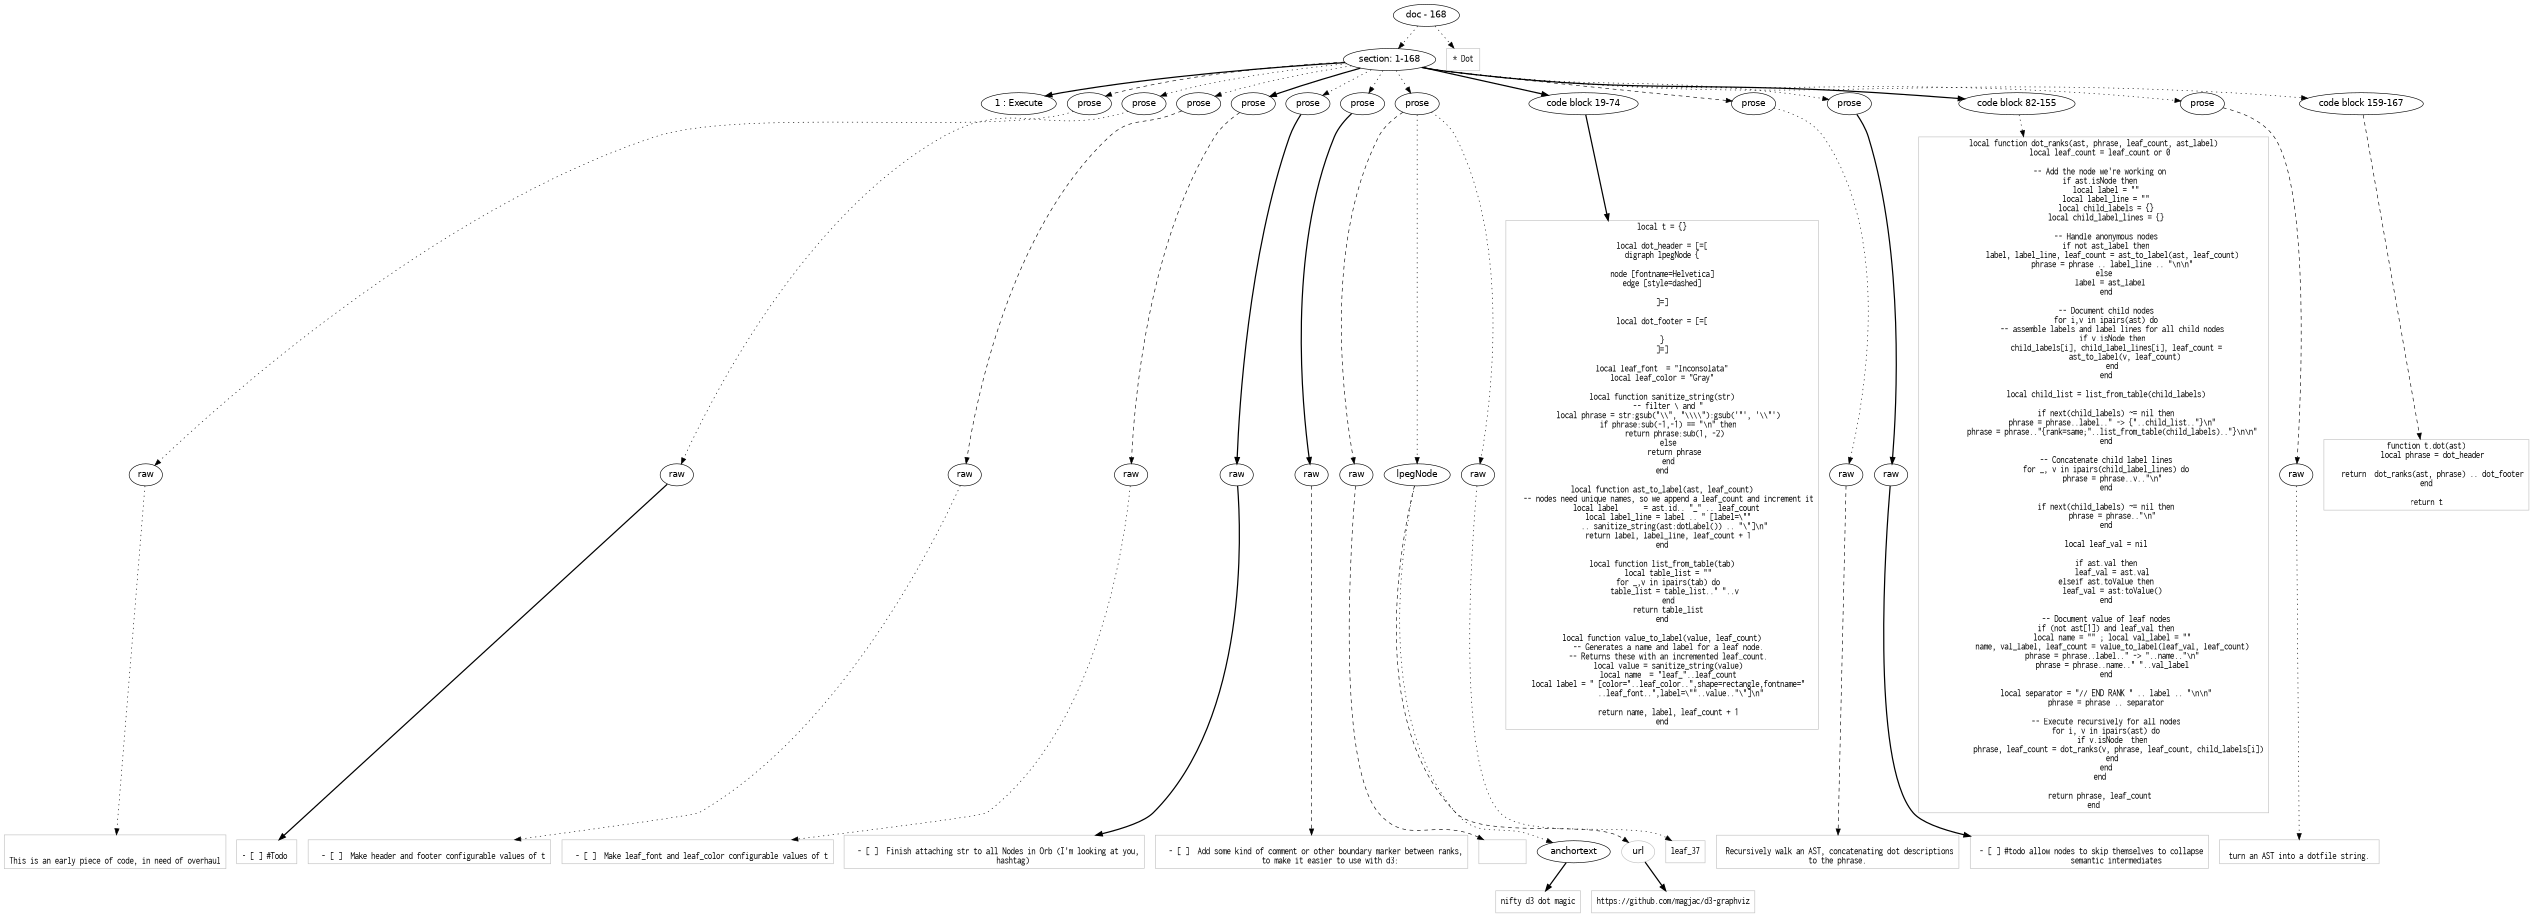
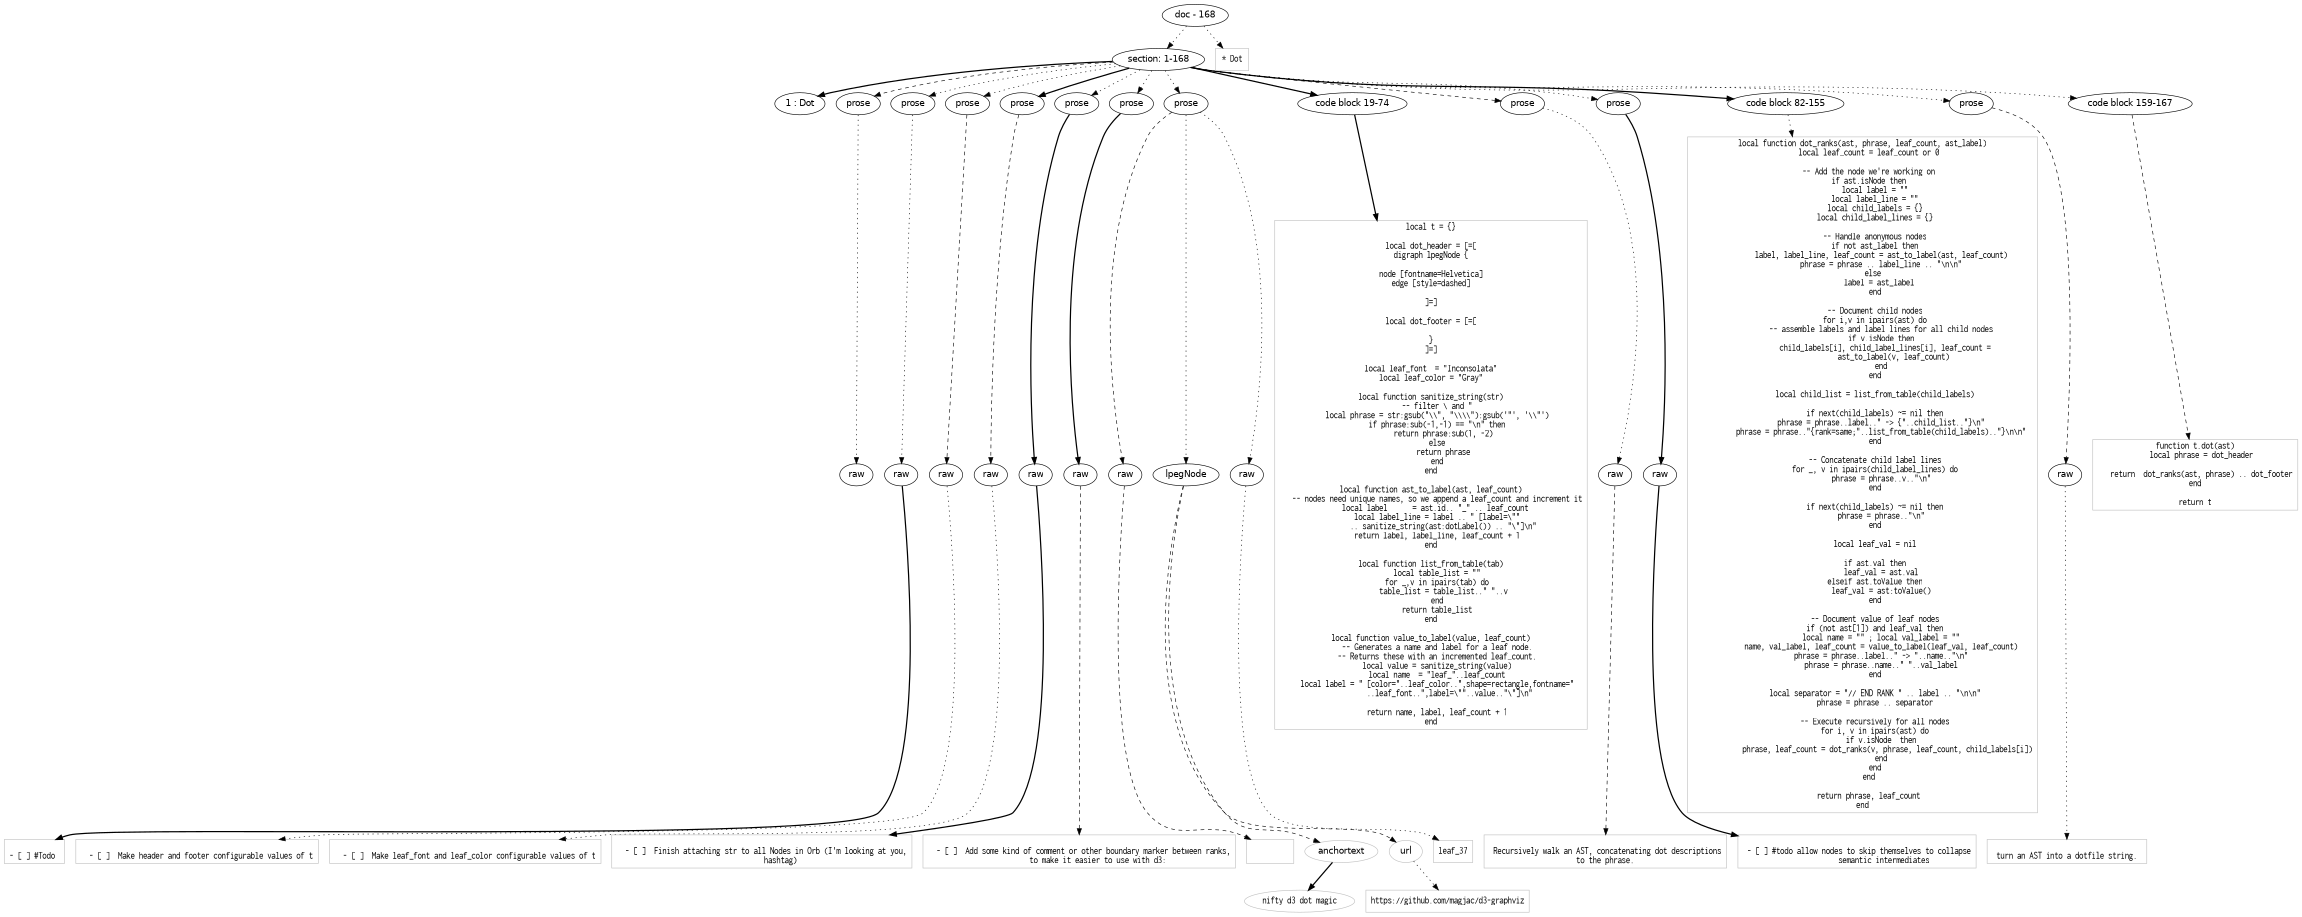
node "1 : Execute": label "1 : Execute" -> "1 : Dot"
edge "lpegNode" -> "anchortext": style dotted -> dashed
node "This is an early piece of code, in need of overhaul": removed
node "anchortext": color black -> Gray
edge "url" -> "https://github.com/magjac/d3-graphviz": style bold -> dotted
node "nifty d3 dot magic": shape box -> ellipse
